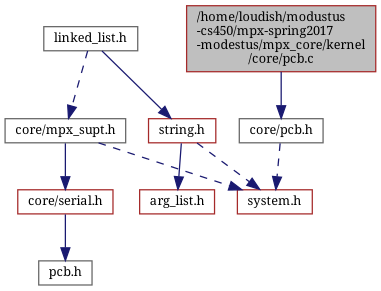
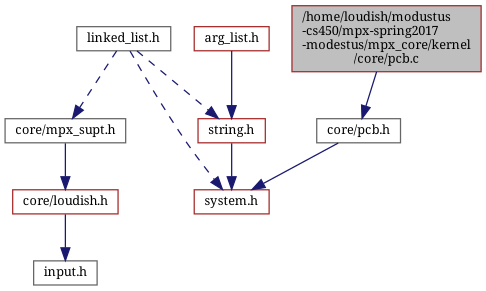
edge "linked_list.h" -> "string.h": style solid -> dashed
edge "string.h" -> "arg_list.h": reversed
edge "core/pcb.h" -> "system.h": style dashed -> solid
edge "string.h" -> "system.h": style dashed -> solid
edge "core/mpx_supt.h" -> "system.h": now "linked_list.h" -> "system.h"
node "core/serial.h": label "core/serial.h" -> "core/loudish.h"
node "pcb.h": label "pcb.h" -> "input.h"
